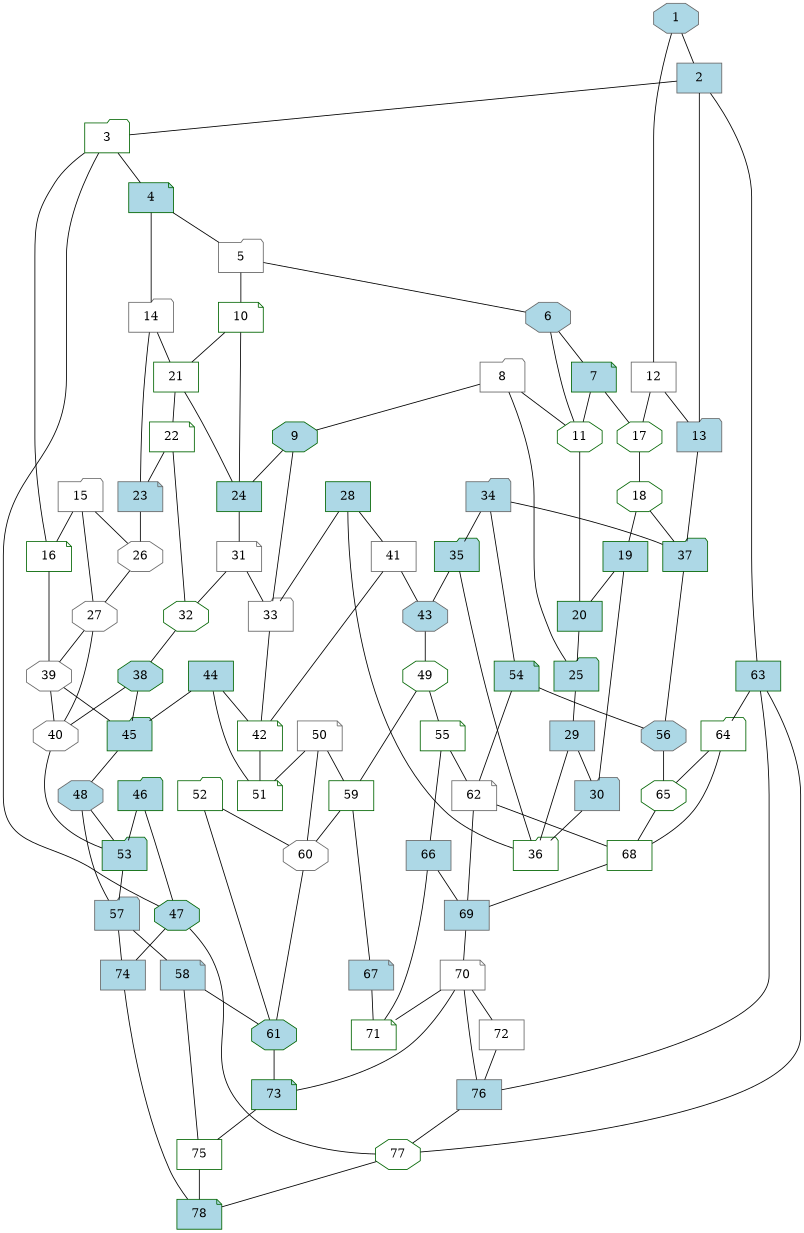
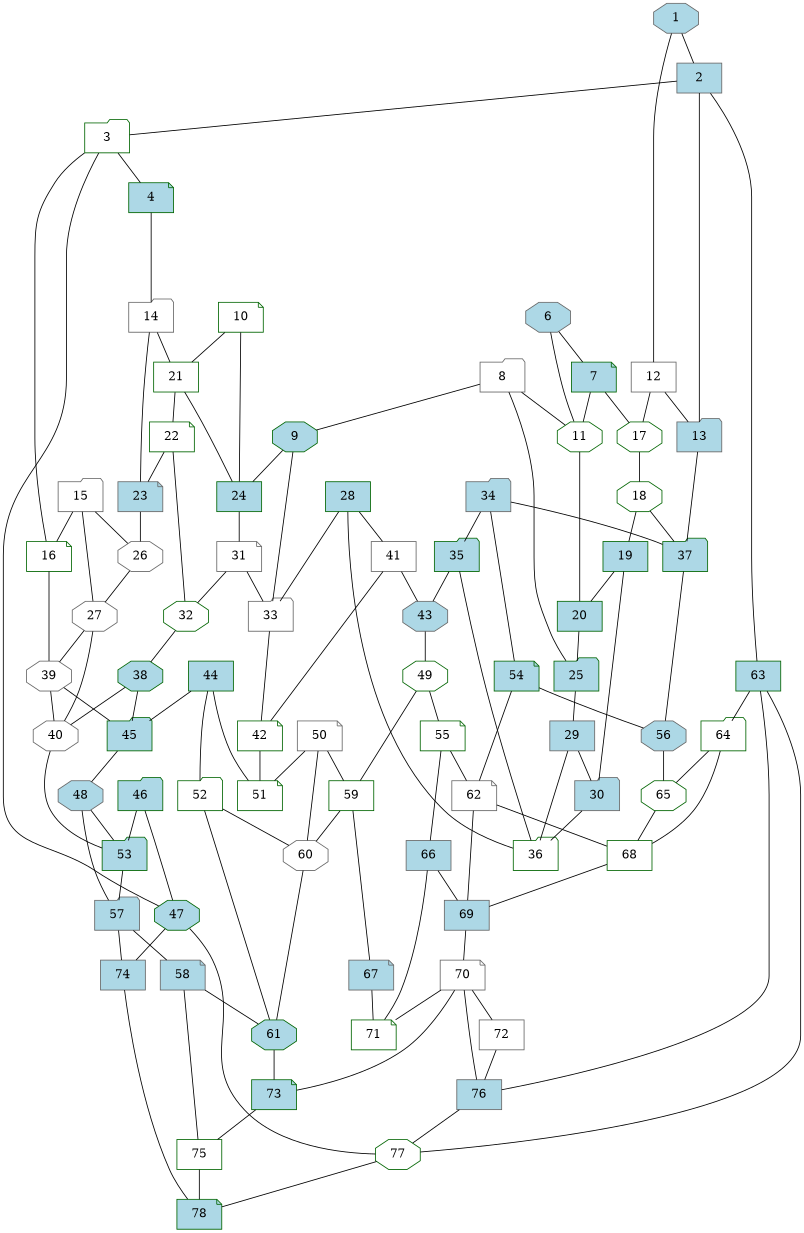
node "5": removed
edge "44" -- "42": now "44" -- "52"
